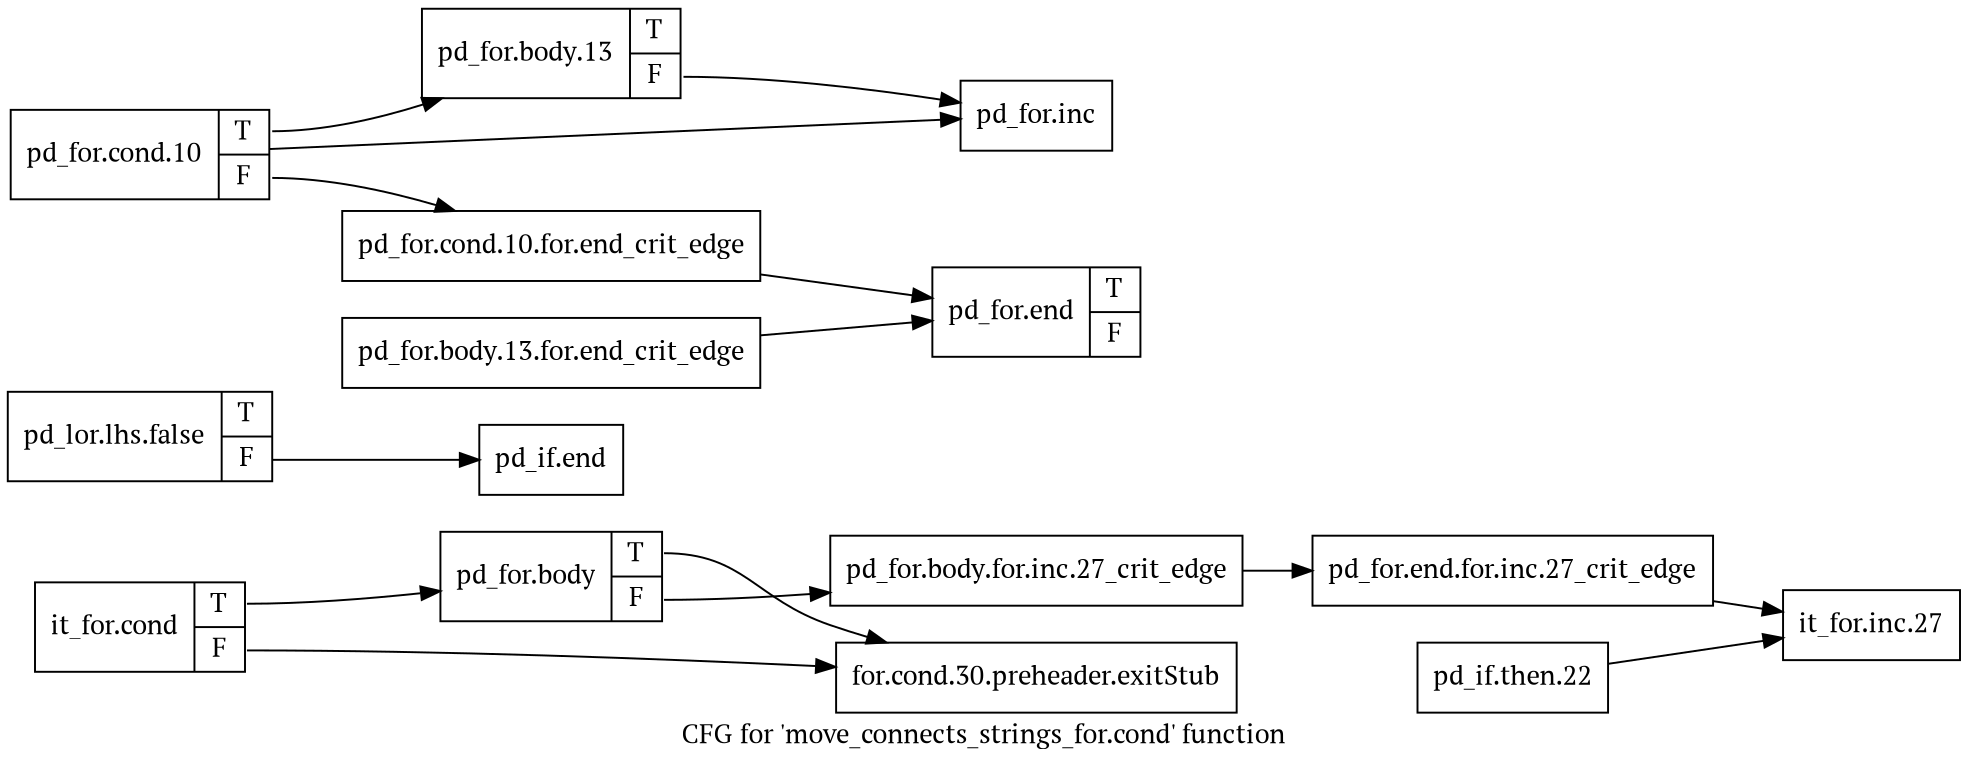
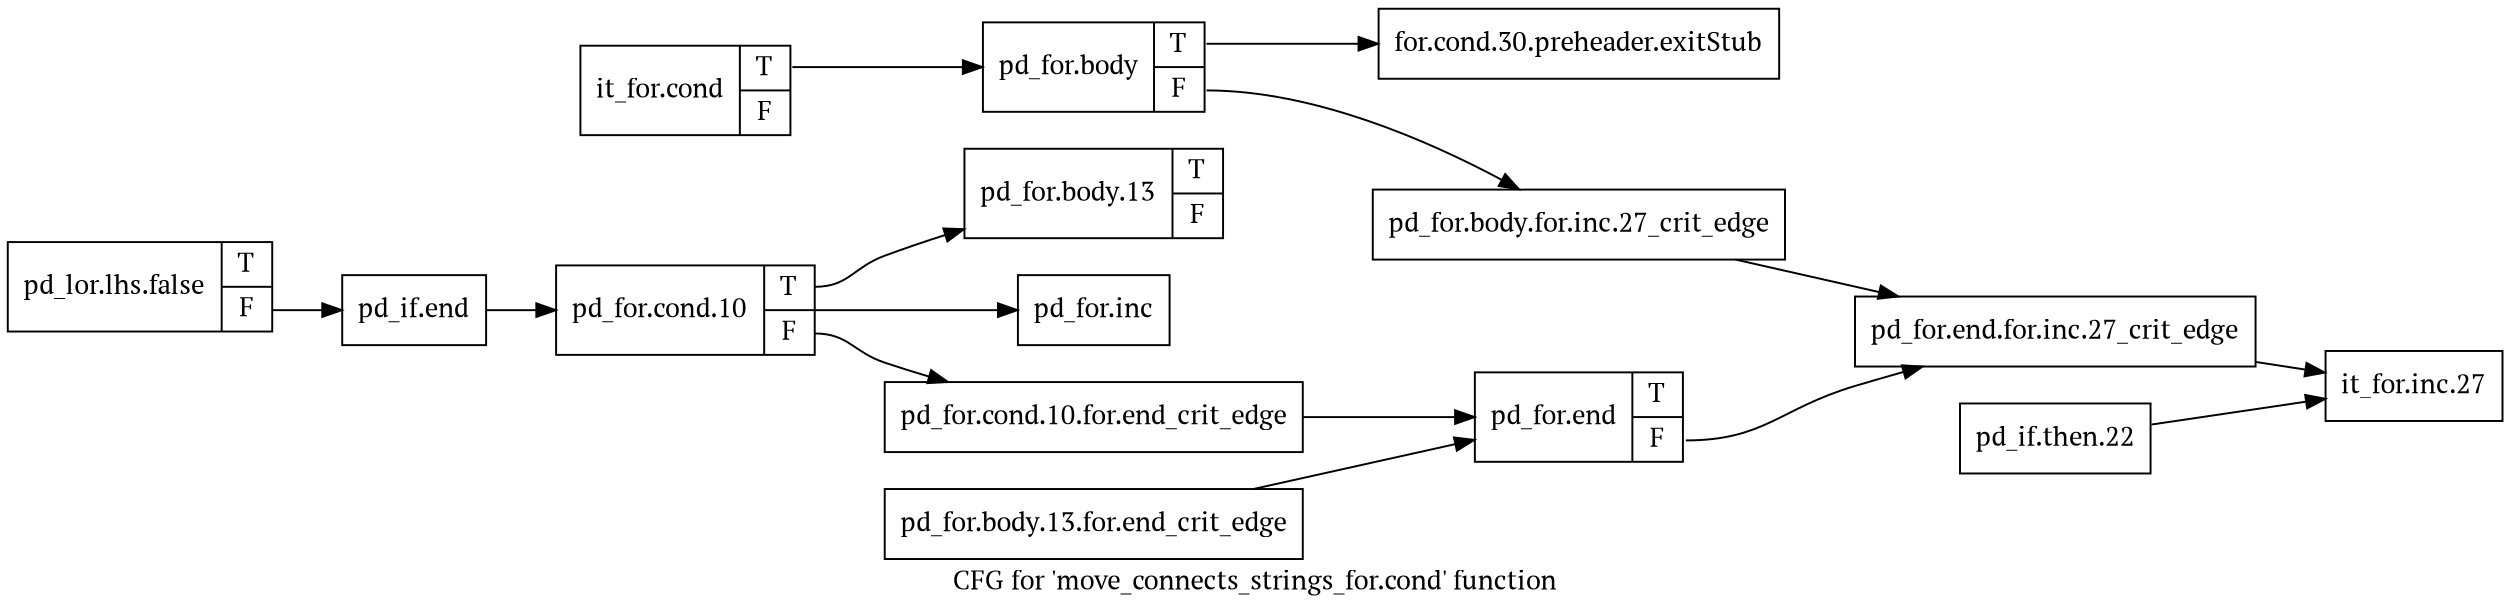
edge "pd_for.body.13" -> "pd_for.inc": removed
edge "pd_if.end" -> "pd_for.cond.10": added
edge "pd_for.end" -> "pd_for.end.for.inc.27_crit_edge": added
edge "it_for.cond" -> "for.cond.30.preheader.exitStub": removed
